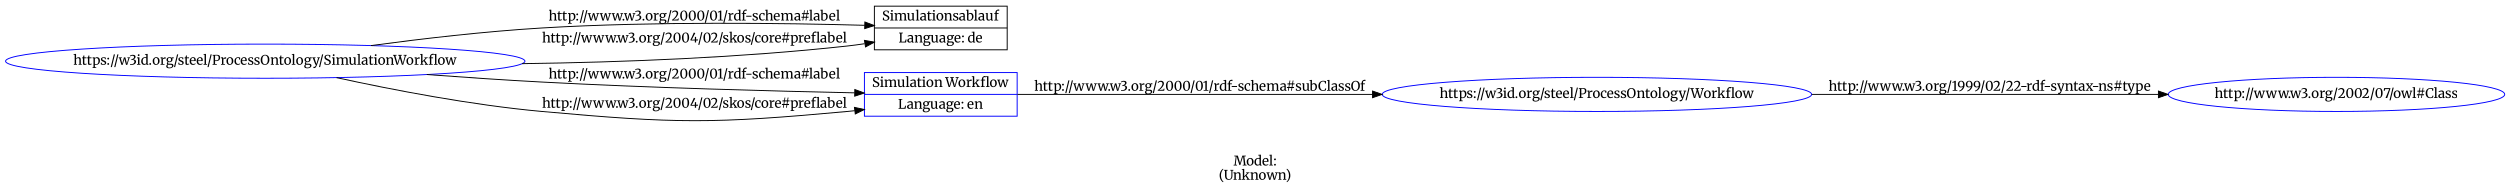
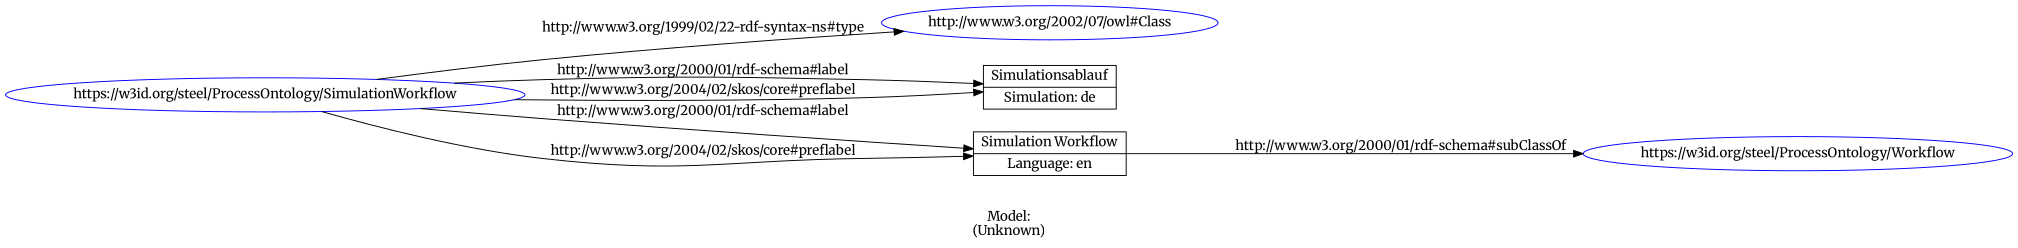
node "Simulationsablauf": text "Language: de" -> "Simulation: de"
node "Simulation Workflow": color blue -> black
edge "https://w3id.org/steel/ProcessOntology/Workflow" -> "http://www.w3.org/2002/07/owl#Class": now "https://w3id.org/steel/ProcessOntology/SimulationWorkflow" -> "http://www.w3.org/2002/07/owl#Class"
